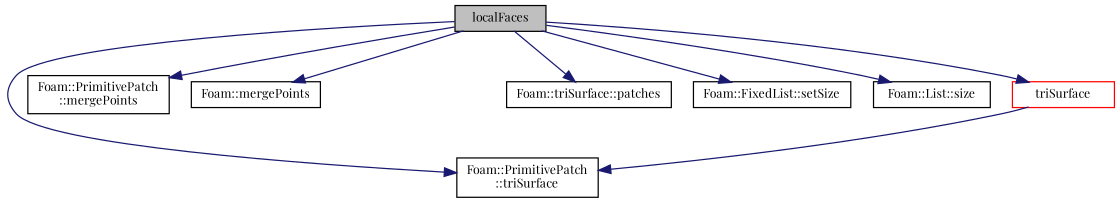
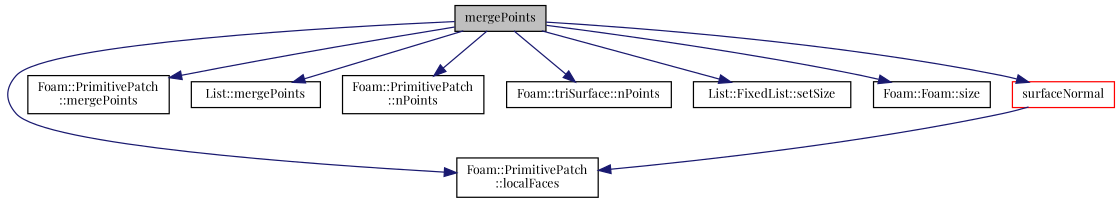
node "localFaces": label "localFaces" -> "mergePoints"
node "Foam::mergePoints": label "Foam::mergePoints" -> "List::mergePoints"
node "Foam::PrimitivePatch ::nPoints": added
node "Foam::triSurface::patches": label "Foam::triSurface::patches" -> "Foam::triSurface::nPoints"
node "Foam::FixedList::setSize": label "Foam::FixedList::setSize" -> "List::FixedList::setSize"
node "Foam::List::size": label "Foam::List::size" -> "Foam::Foam::size"
node "triSurface": label "triSurface" -> "surfaceNormal"
node "Foam::PrimitivePatch ::triSurface": label "Foam::PrimitivePatch ::triSurface" -> "Foam::PrimitivePatch ::localFaces"
